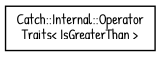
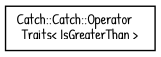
node "Catch::Internal::Operator Traits< IsGreaterThan >": label "Catch::Internal::Operator Traits< IsGreaterThan >" -> "Catch::Catch::Operator Traits< IsGreaterThan >"
